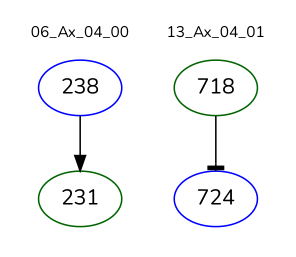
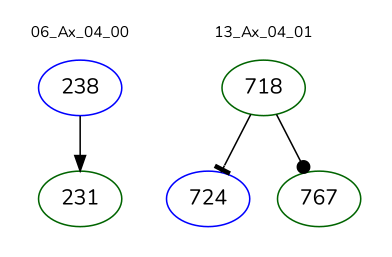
node "767": added
